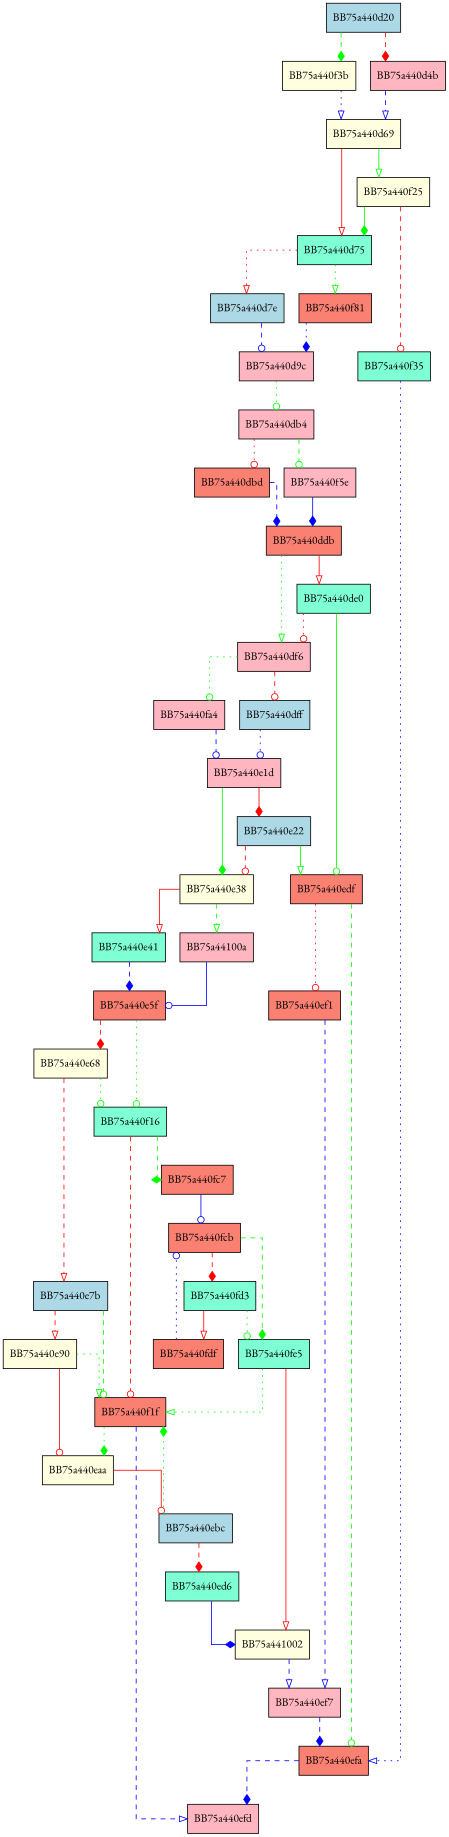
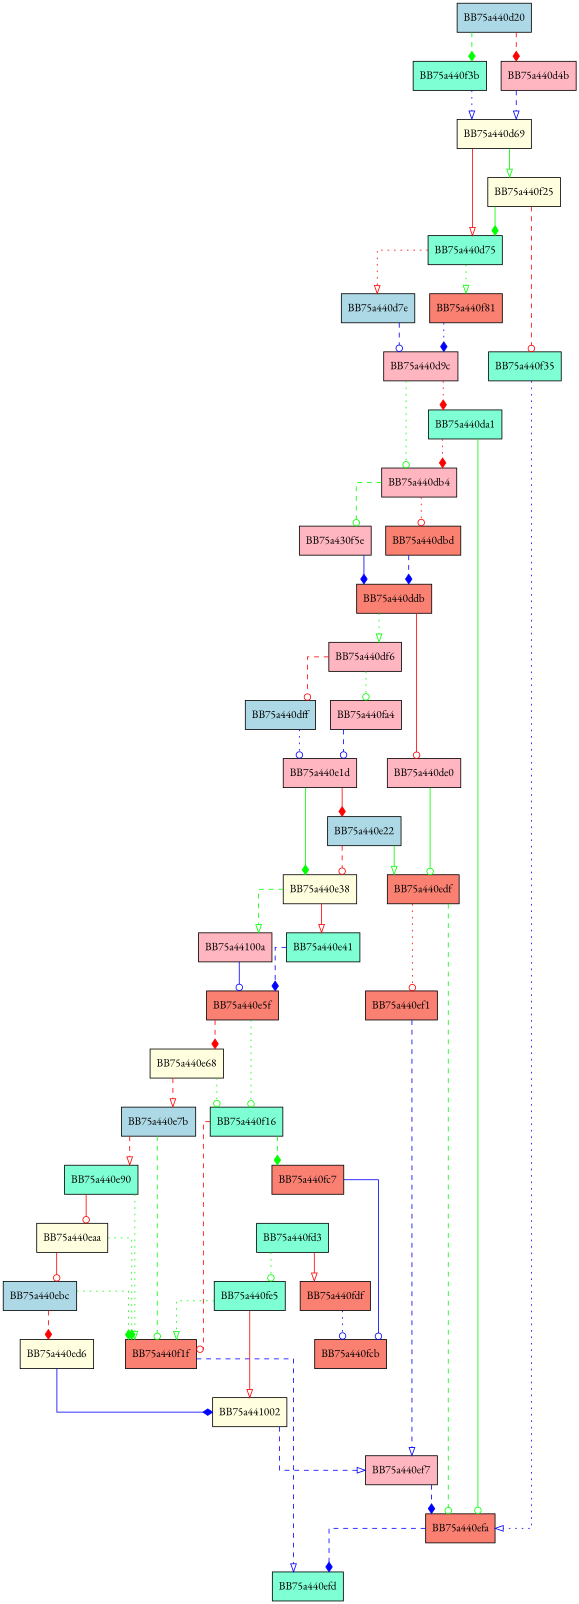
node "BB75a440f3b": fillcolor lightyellow -> aquamarine
node "BB75a440da1": added
node "BB75a440f5e": label "BB75a440f5e" -> "BB75a430f5e"
edge "BB75a440ddb" -> "BB75a440de0": arrowhead onormal -> odot
node "BB75a440de0": fillcolor aquamarine -> lightpink
edge "BB75a440de0" -> "BB75a440df6": removed
edge "BB75a440fcb" -> "BB75a440fd3": removed
edge "BB75a440fcb" -> "BB75a440fe5": removed
node "BB75a440e90": fillcolor lightyellow -> aquamarine
edge "BB75a440f1f" -> "BB75a440eaa": reversed
node "BB75a440ed6": fillcolor aquamarine -> lightyellow
node "BB75a440efd": fillcolor lightpink -> aquamarine
